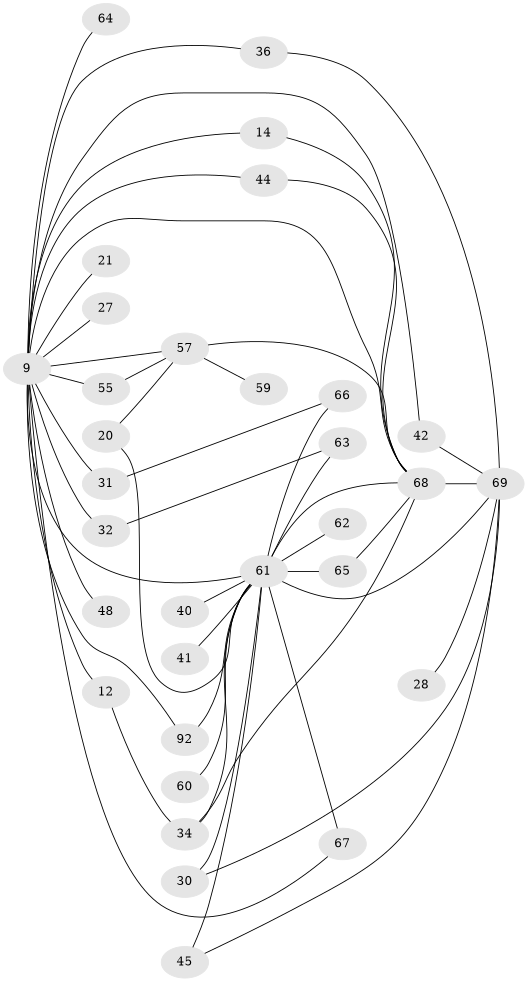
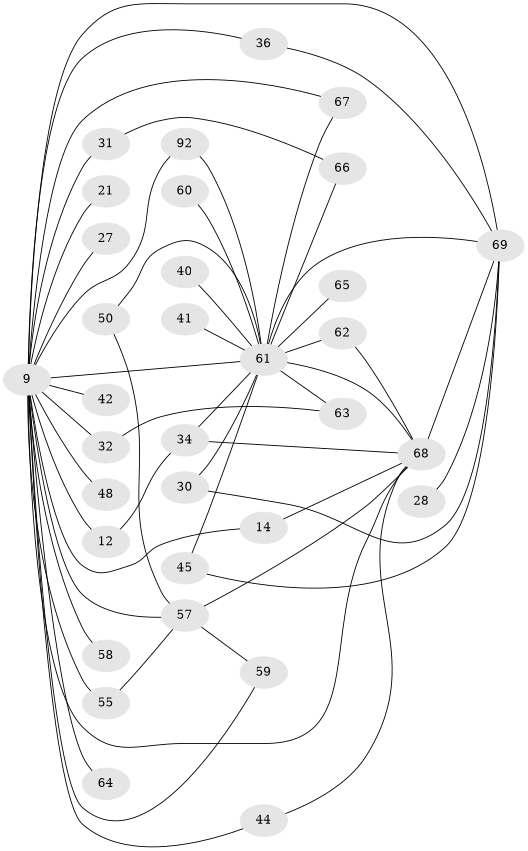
node "20": label "20" -> "50"
edge "42" -- "69": now "9" -- "69"
edge "68" -- "65": now "68" -- "62"
node "58": added
edge "9" -- "59": added
